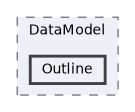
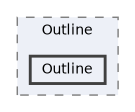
cluster "DataModel": label "DataModel" -> "Outline"
